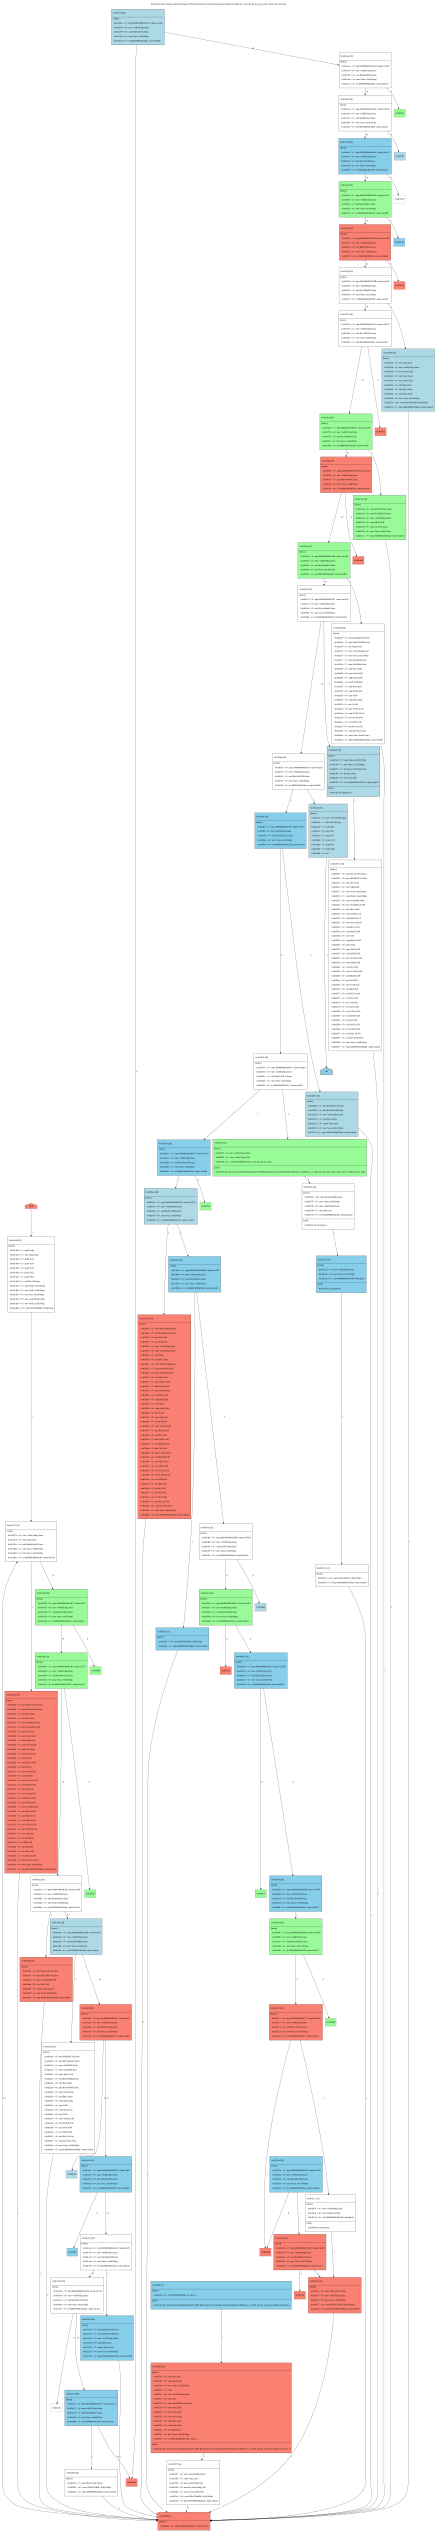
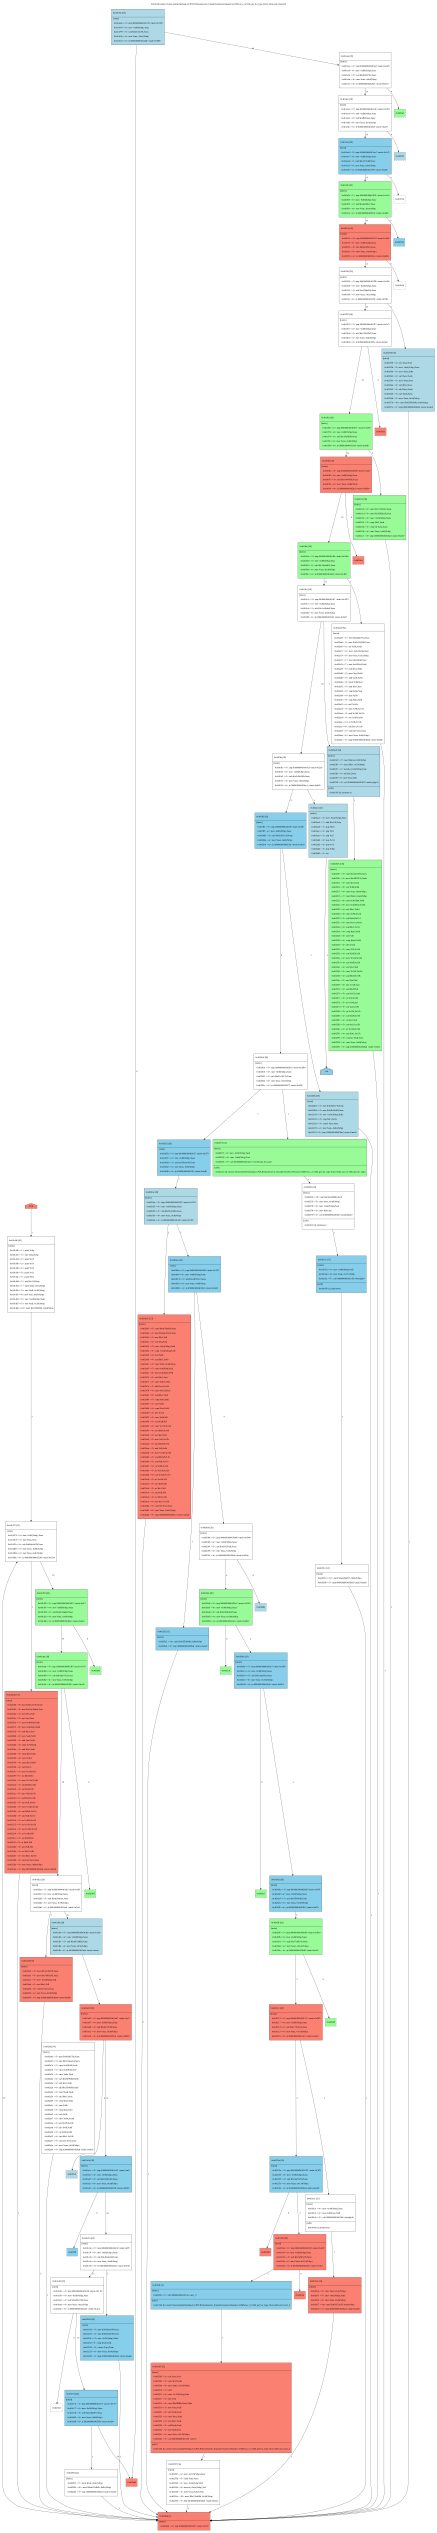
node "0x402616": fillcolor salmon -> white
node "0x402307 [156]": fillcolor white -> palegreen
node "0x40291b": removed
node "0x4021c6": fillcolor salmon -> palegreen
edge "0x401de6 [28]" -> "0x402a0a [91]": removed, label "1"
edge "0x402112 [28]" -> "0x402b6d": now "0x402112 [28]" -> "0x40212e [28]"
edge "0x40214a [28]" -> "0x4021ee [24]": now "0x40214a [28]" -> "0x4024fe [5]"
